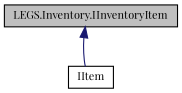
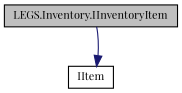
edge "IItem" -> "LEGS.Inventory.IInventoryItem": reversed
